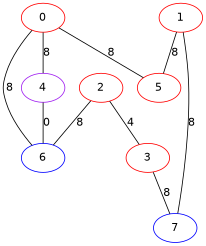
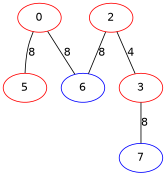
node "1": removed
node "4": removed
